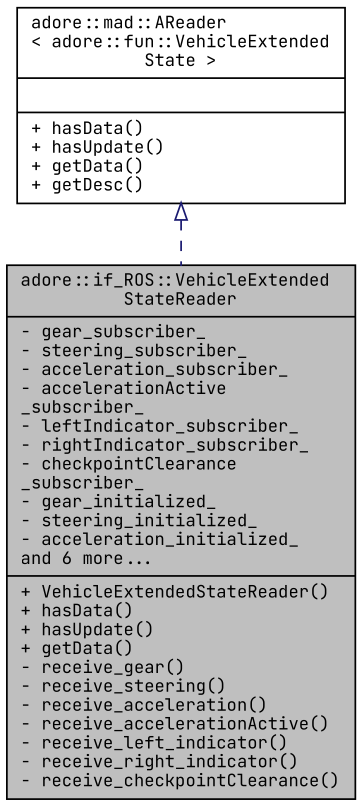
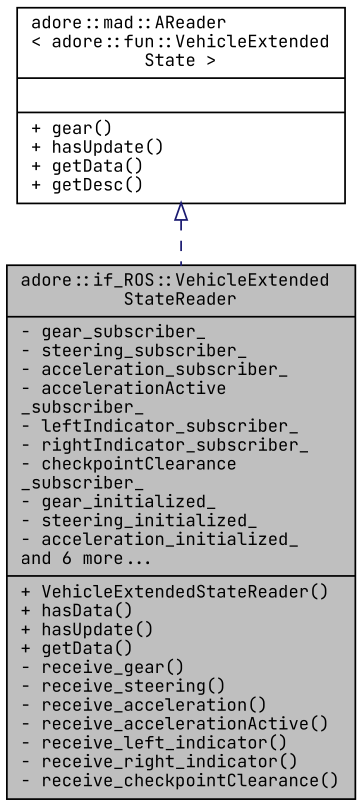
node "adore::mad::AReader": text "+ hasData()" -> "+ gear()"
